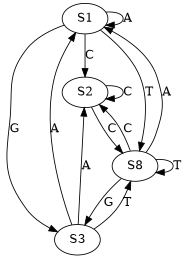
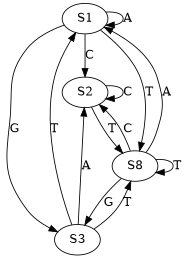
edge "S3" -> "S1": label "A" -> "T"
edge "S2" -> "S8": label "C" -> "T"
